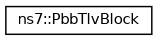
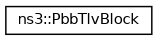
node "ns7::PbbTlvBlock": label "ns7::PbbTlvBlock" -> "ns3::PbbTlvBlock"
